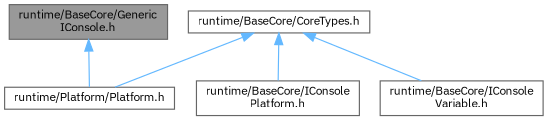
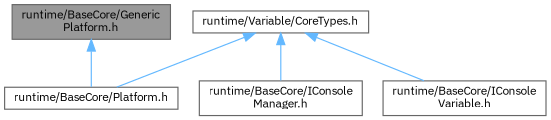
node "runtime/BaseCore/Generic IConsole.h": label "runtime/BaseCore/Generic IConsole.h" -> "runtime/BaseCore/Generic Platform.h"
node "runtime/BaseCore/CoreTypes.h": label "runtime/BaseCore/CoreTypes.h" -> "runtime/Variable/CoreTypes.h"
node "runtime/Platform/Platform.h": label "runtime/Platform/Platform.h" -> "runtime/BaseCore/Platform.h"
node "runtime/BaseCore/IConsole Platform.h": label "runtime/BaseCore/IConsole Platform.h" -> "runtime/BaseCore/IConsole Manager.h"
